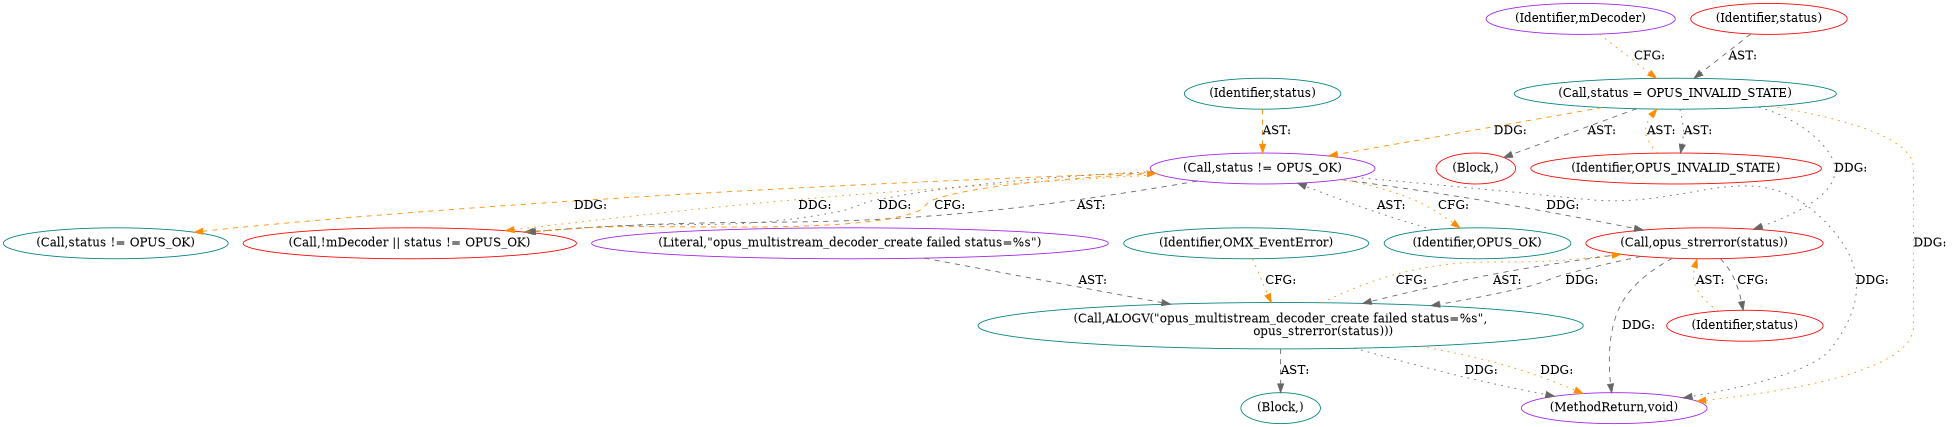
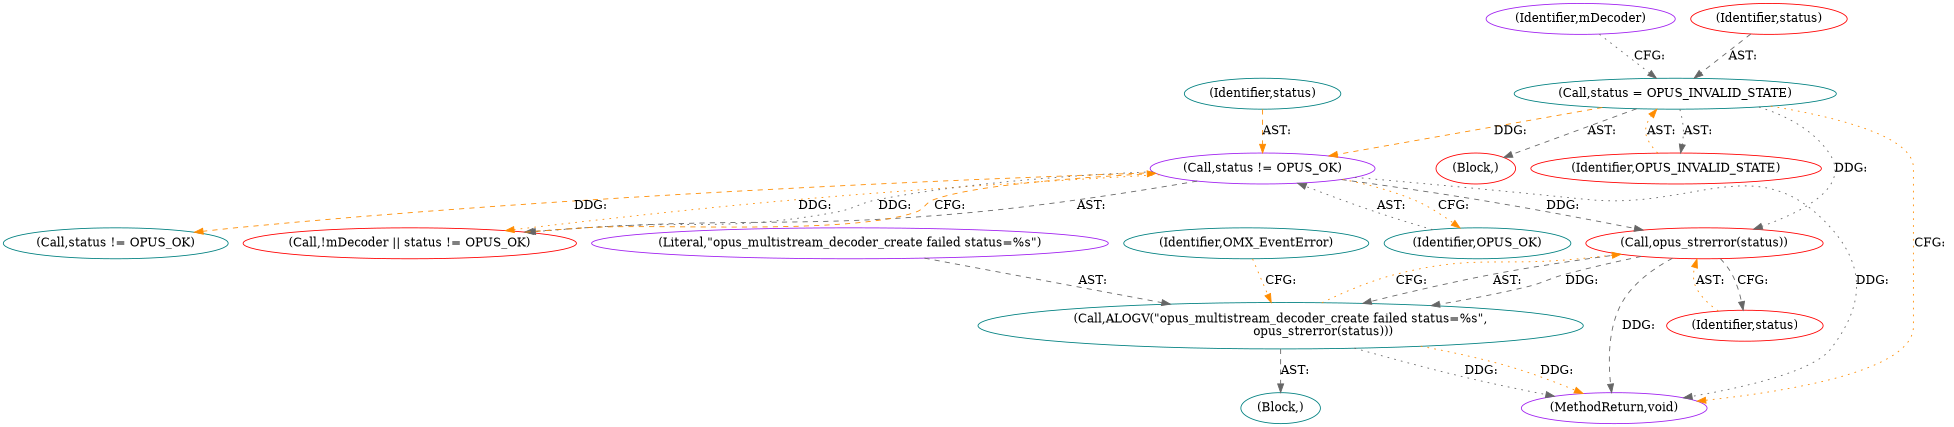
edge "(Identifier,mDecoder)" -> "(Call,status = OPUS_INVALID_STATE)": color darkorange -> gray40
edge "(Call,status = OPUS_INVALID_STATE)" -> "(MethodReturn,void)": label "DDG: " -> "CFG: "
